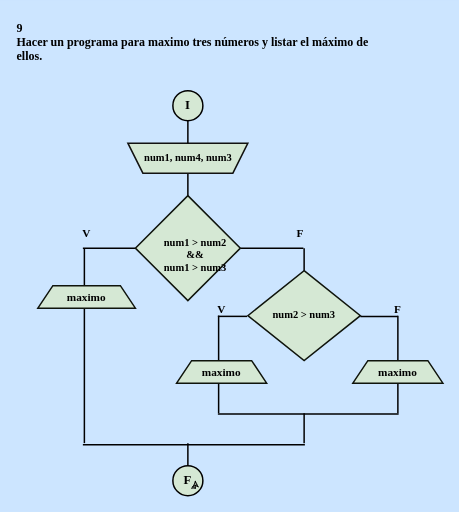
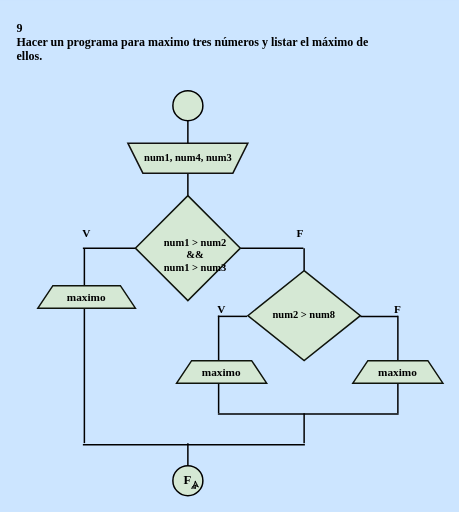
node "I": removed
node "num2 > num3": label "num2 > num3" -> "num2 > num8"
